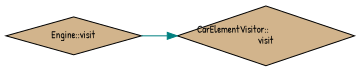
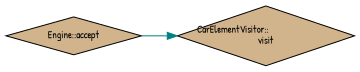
node "Engine::visit": label "Engine::visit" -> "Engine::accept"
